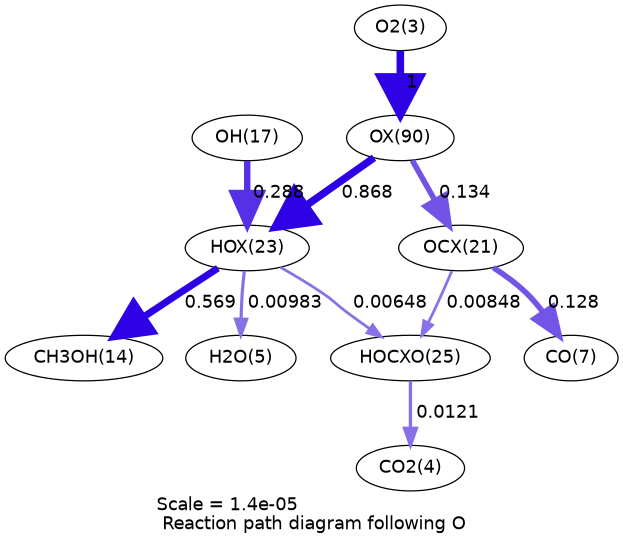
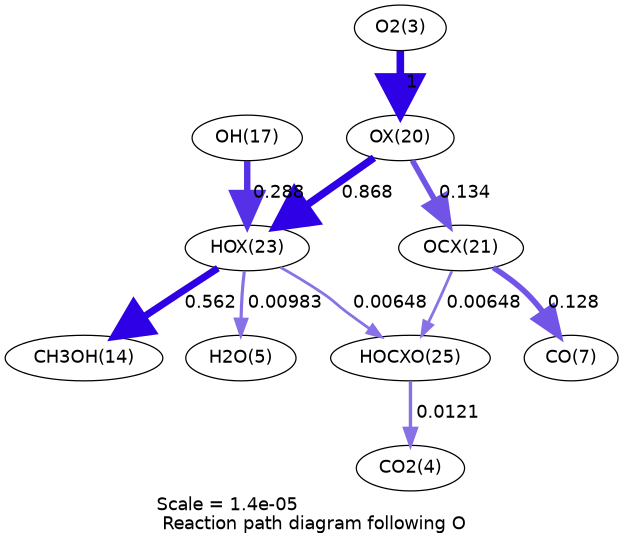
node "OX(90)": label "OX(90)" -> "OX(20)"
edge "HOX(23)" -> "CH3OH(14)": label " 0.569" -> " 0.562"
edge "OCX(21)" -> "HOCXO(25)": label " 0.00848" -> " 0.00648"
